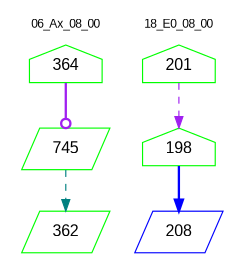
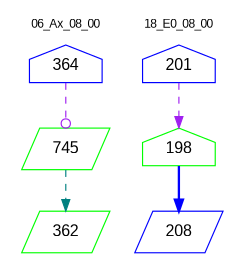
node "364": color green -> blue
node "201": color green -> blue
edge "364" -> "745": style bold -> dashed
